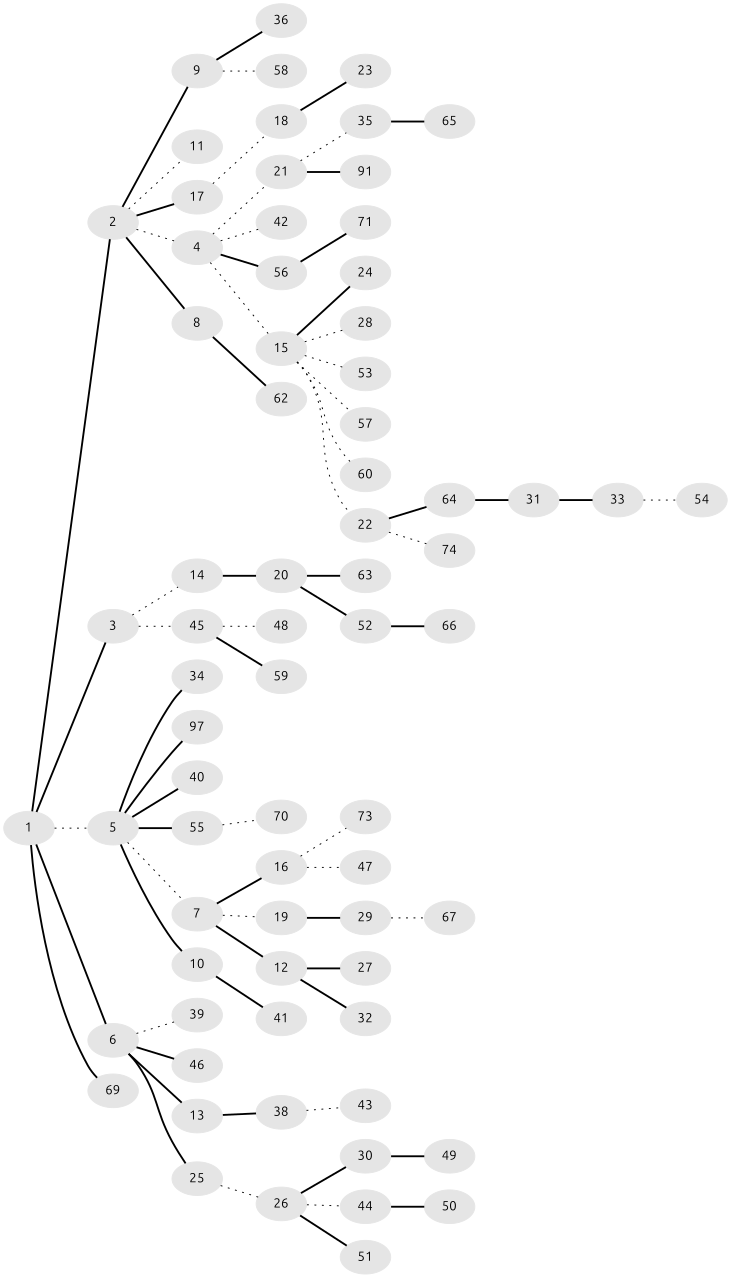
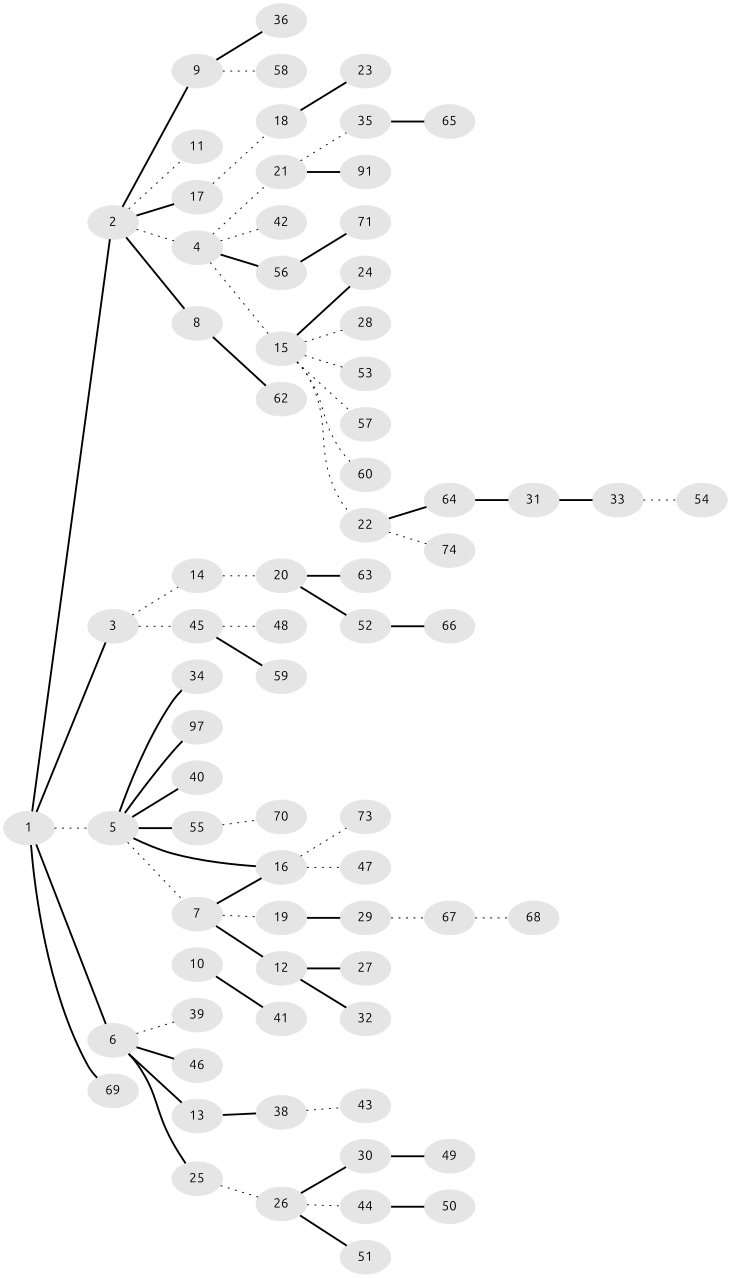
edge "14" -- "20": style bold -> dotted
edge "5" -- "10": now "5" -- "16"
node "68": added
